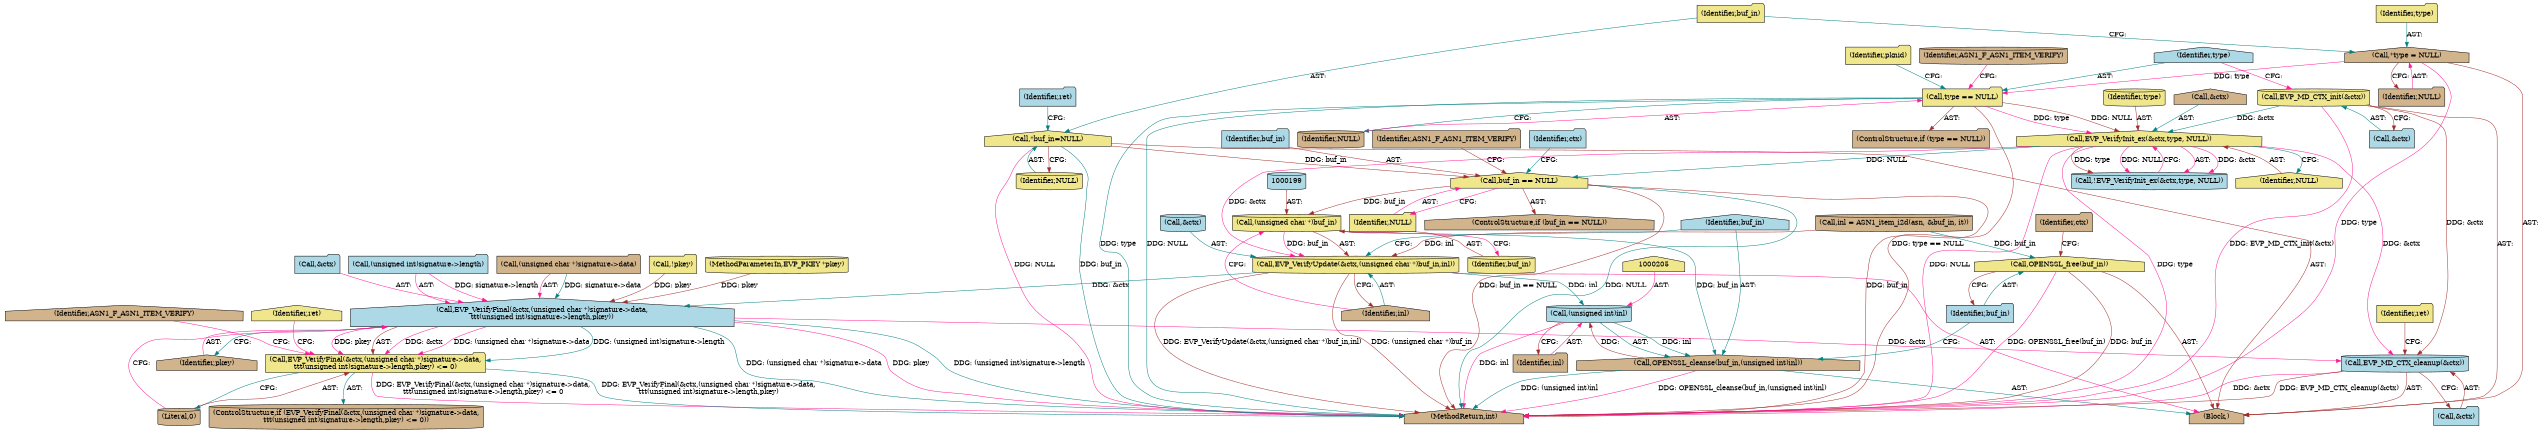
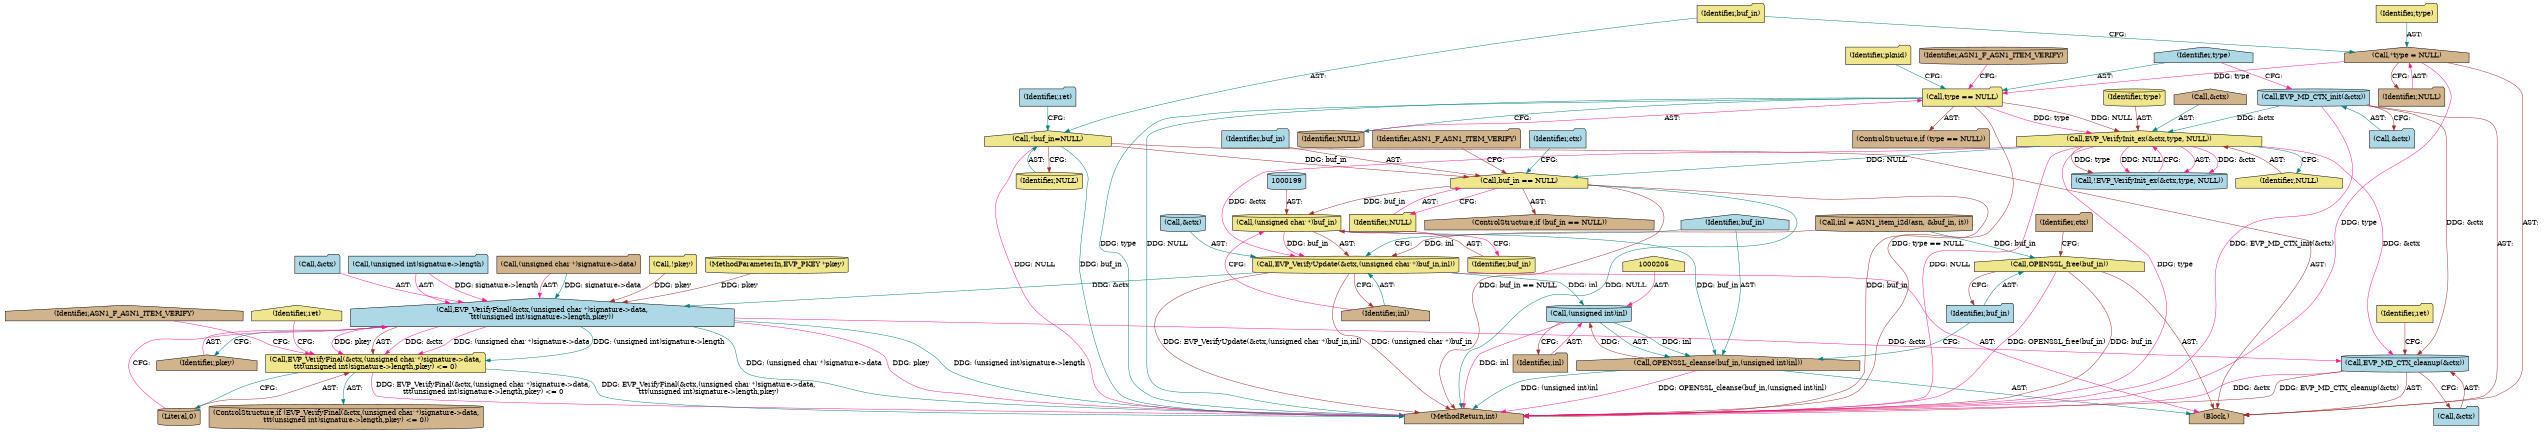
node "(Call,EVP_MD_CTX_init(&ctx))": fillcolor khaki -> lightblue
